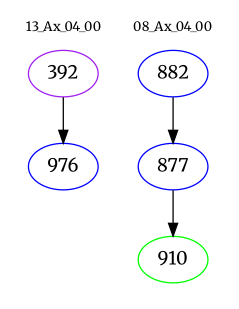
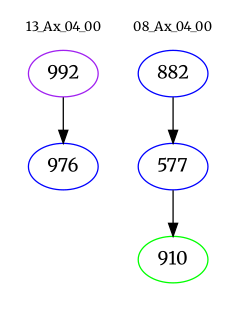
node "392": label "392" -> "992"
node "877": label "877" -> "577"
